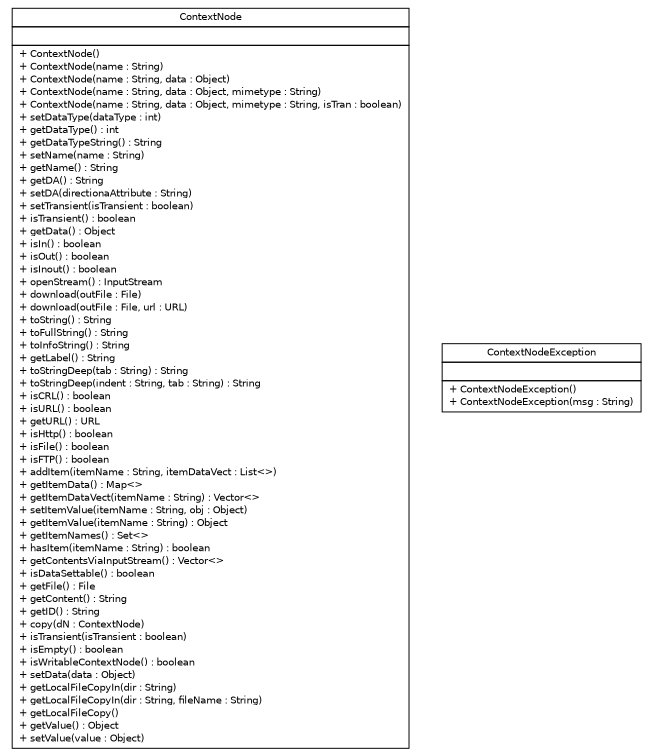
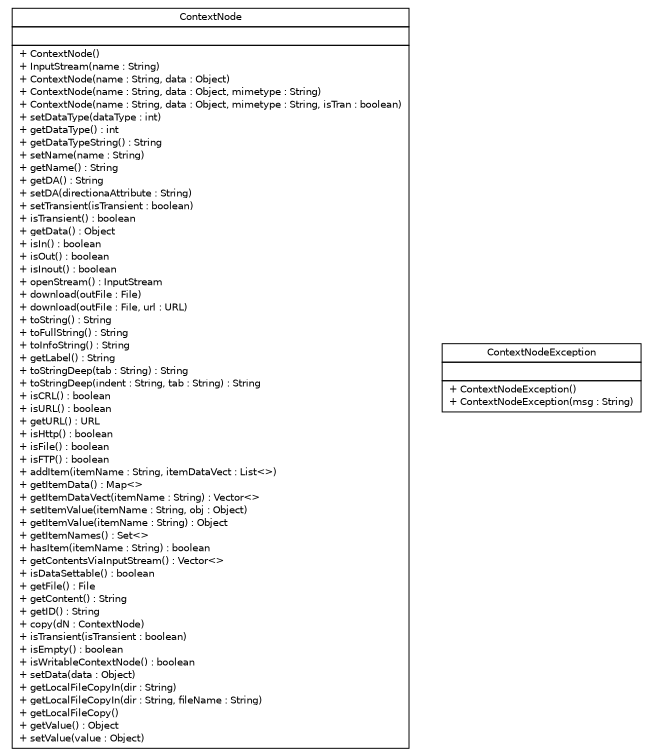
node "ContextNode": text "+ ContextNode(name : String)" -> "+ InputStream(name : String)"
